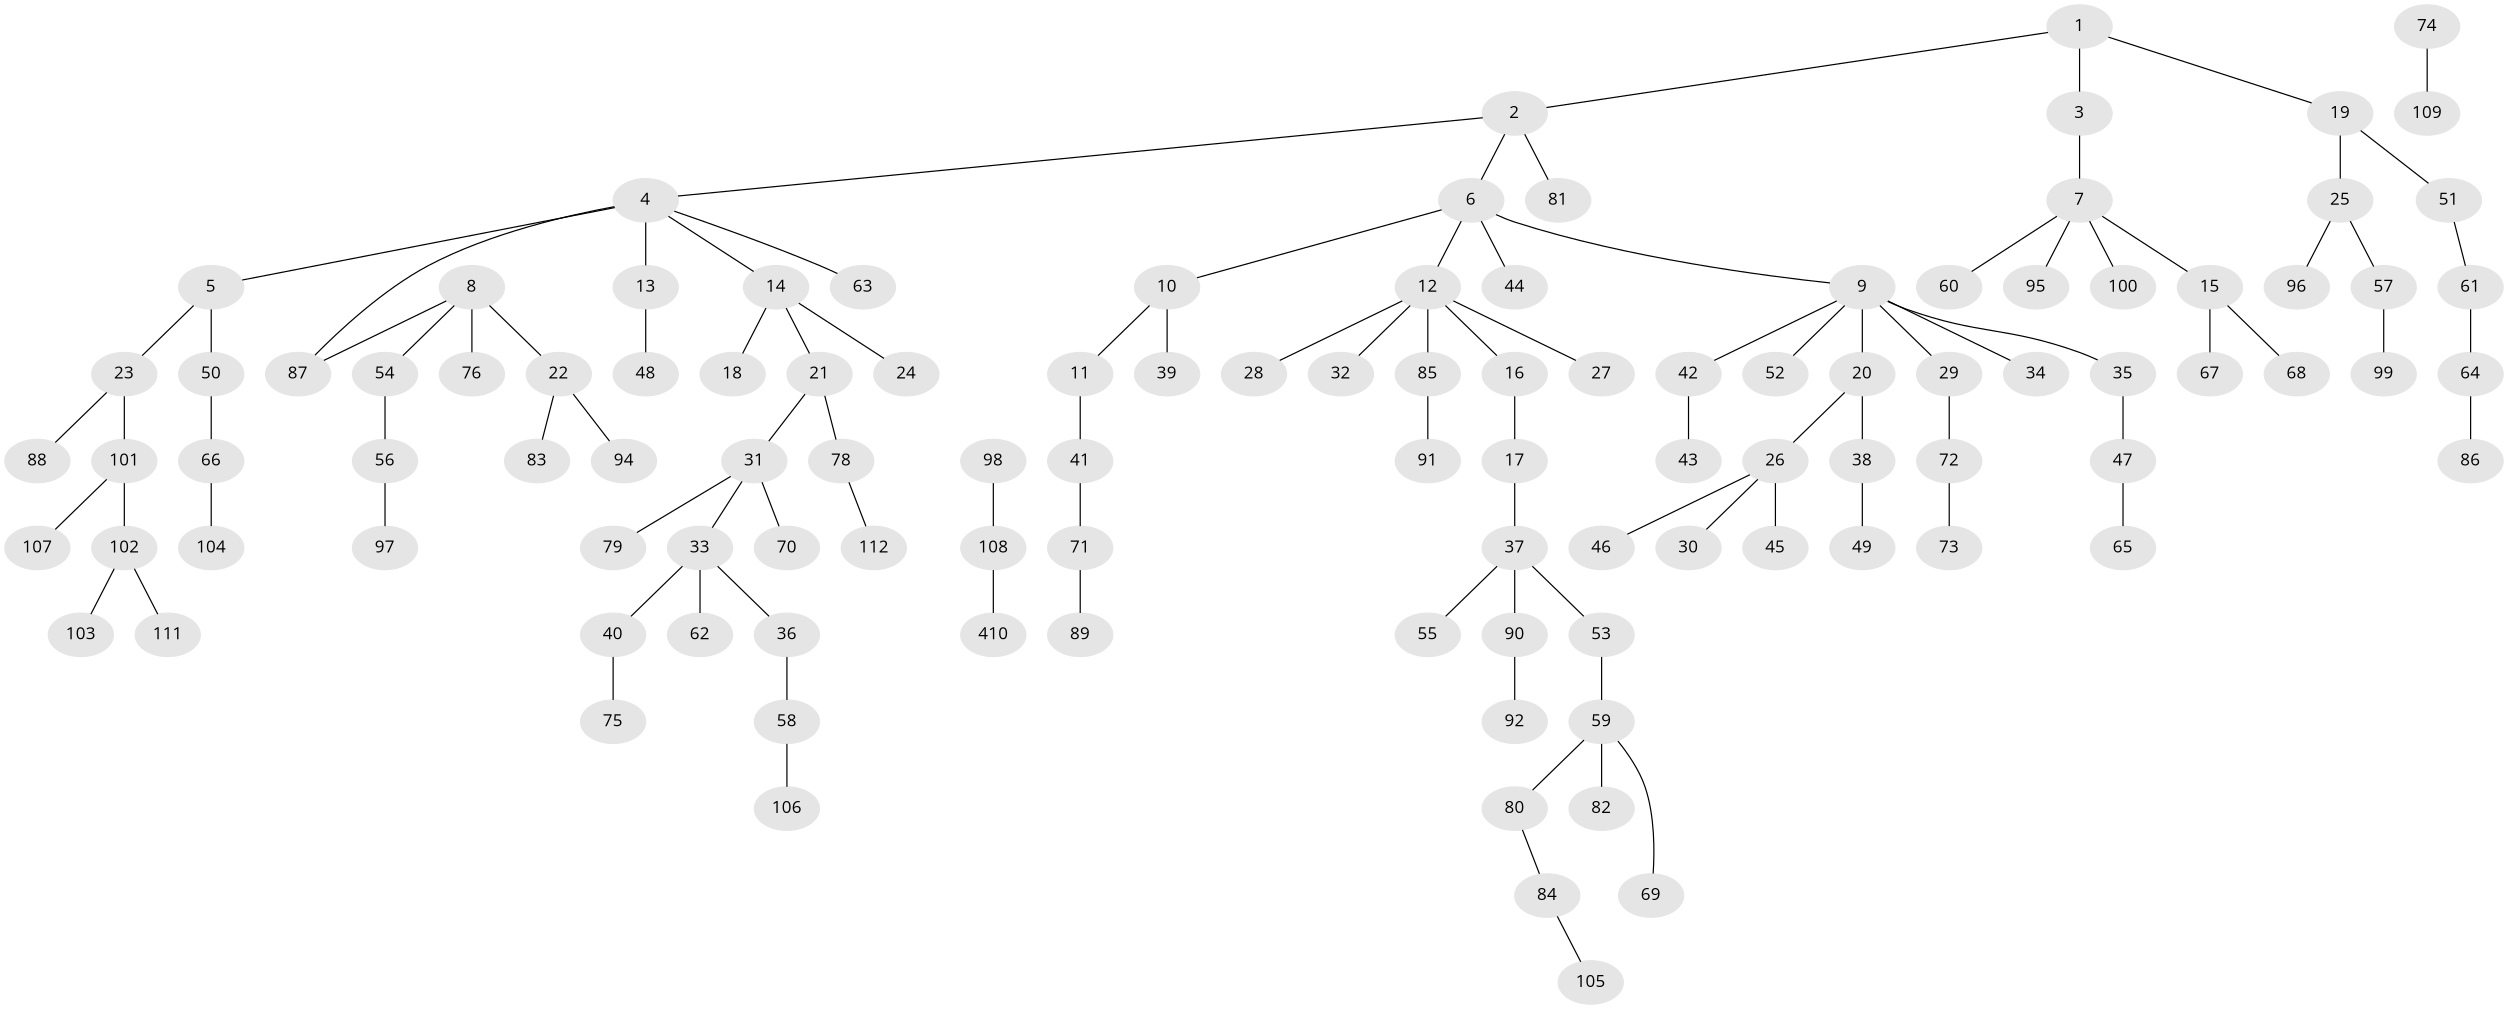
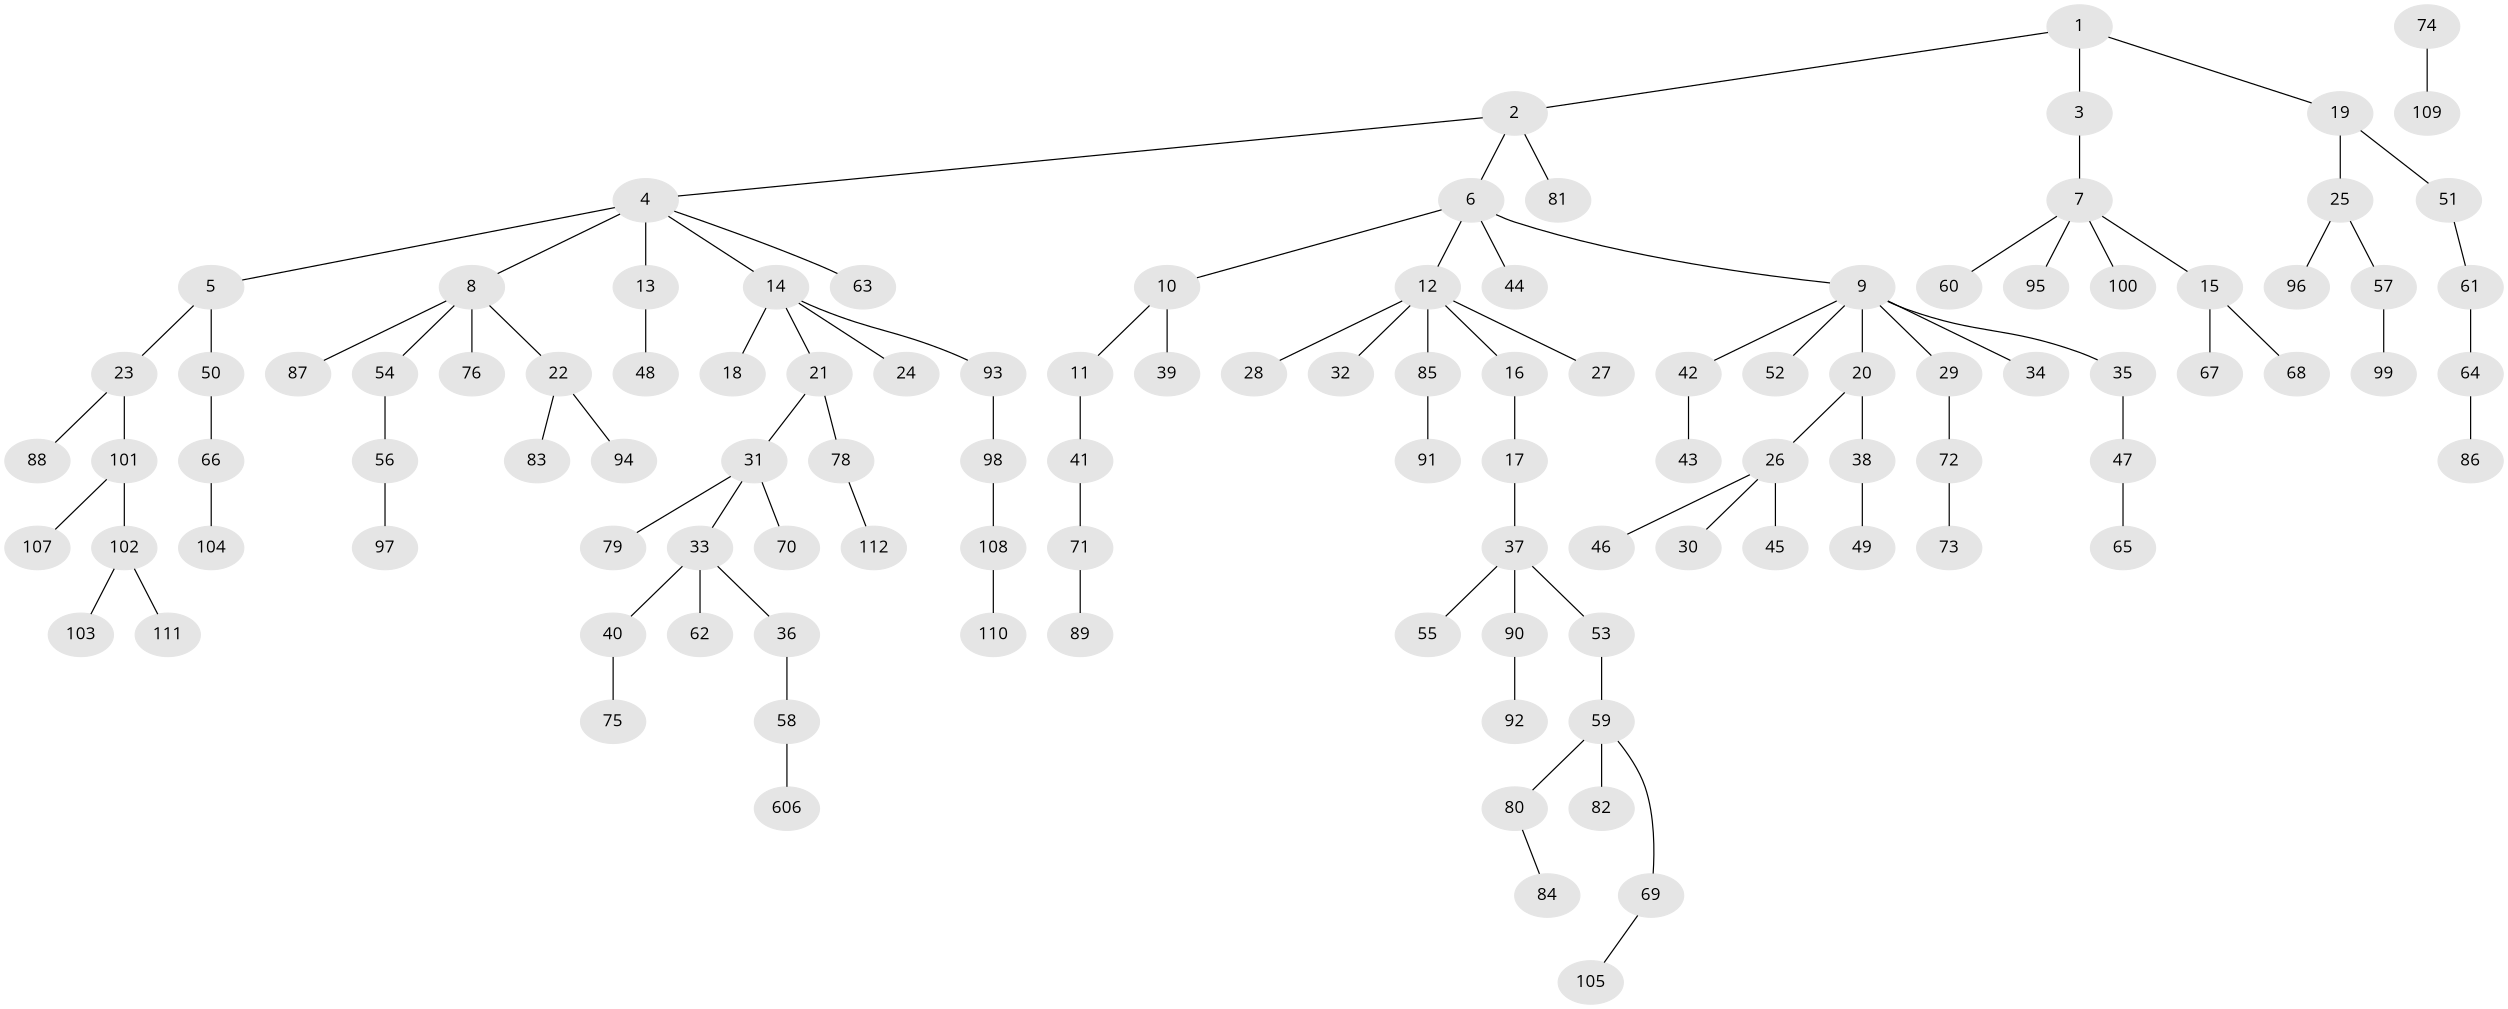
edge "4" -- "87": now "4" -- "8"
node "93": added
node "410": label "410" -> "110"
node "106": label "106" -> "606"
edge "84" -- "105": now "69" -- "105"
